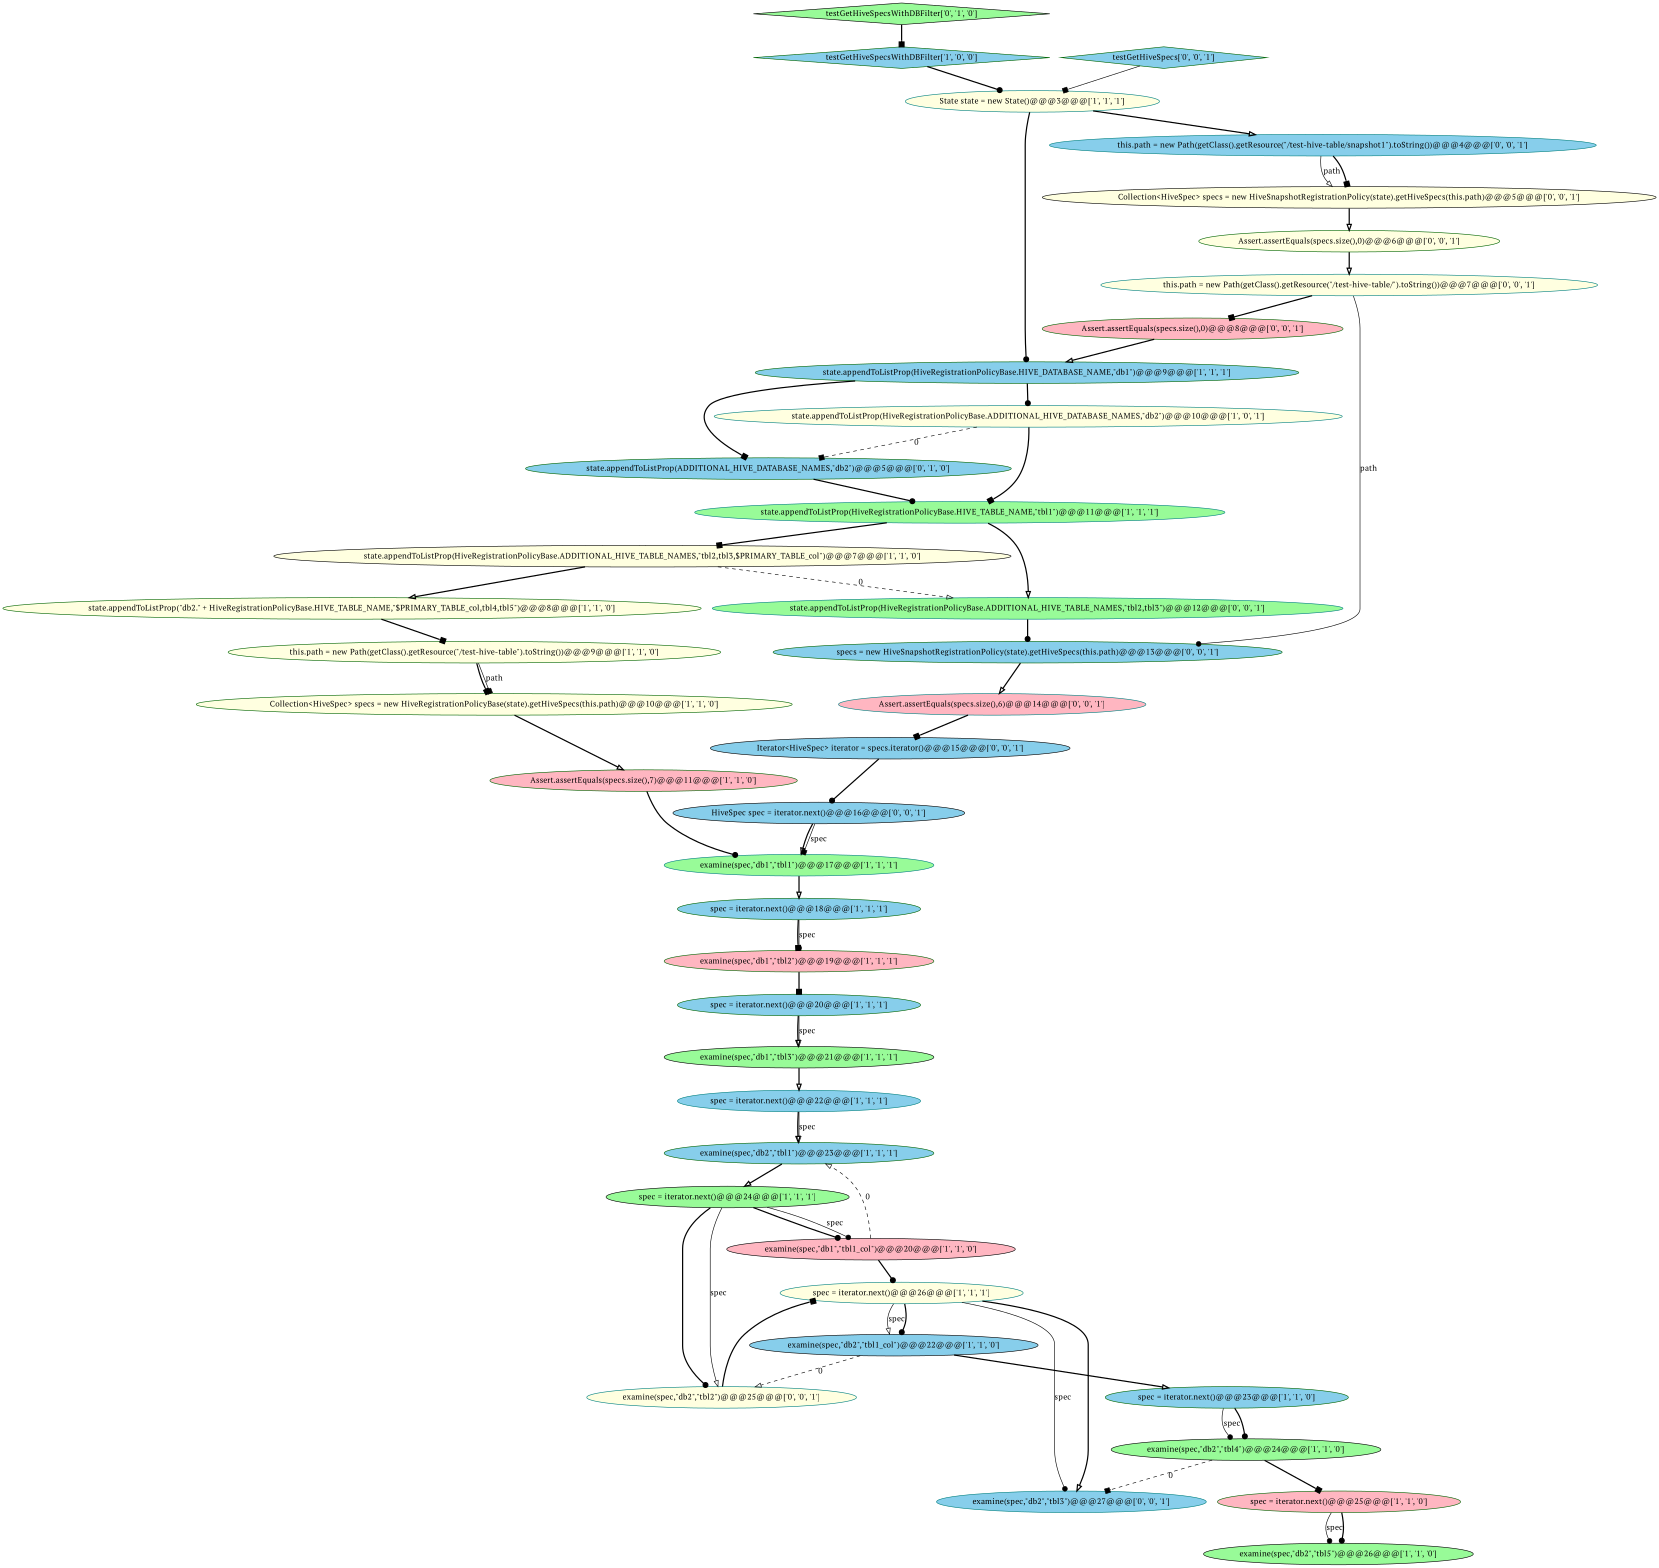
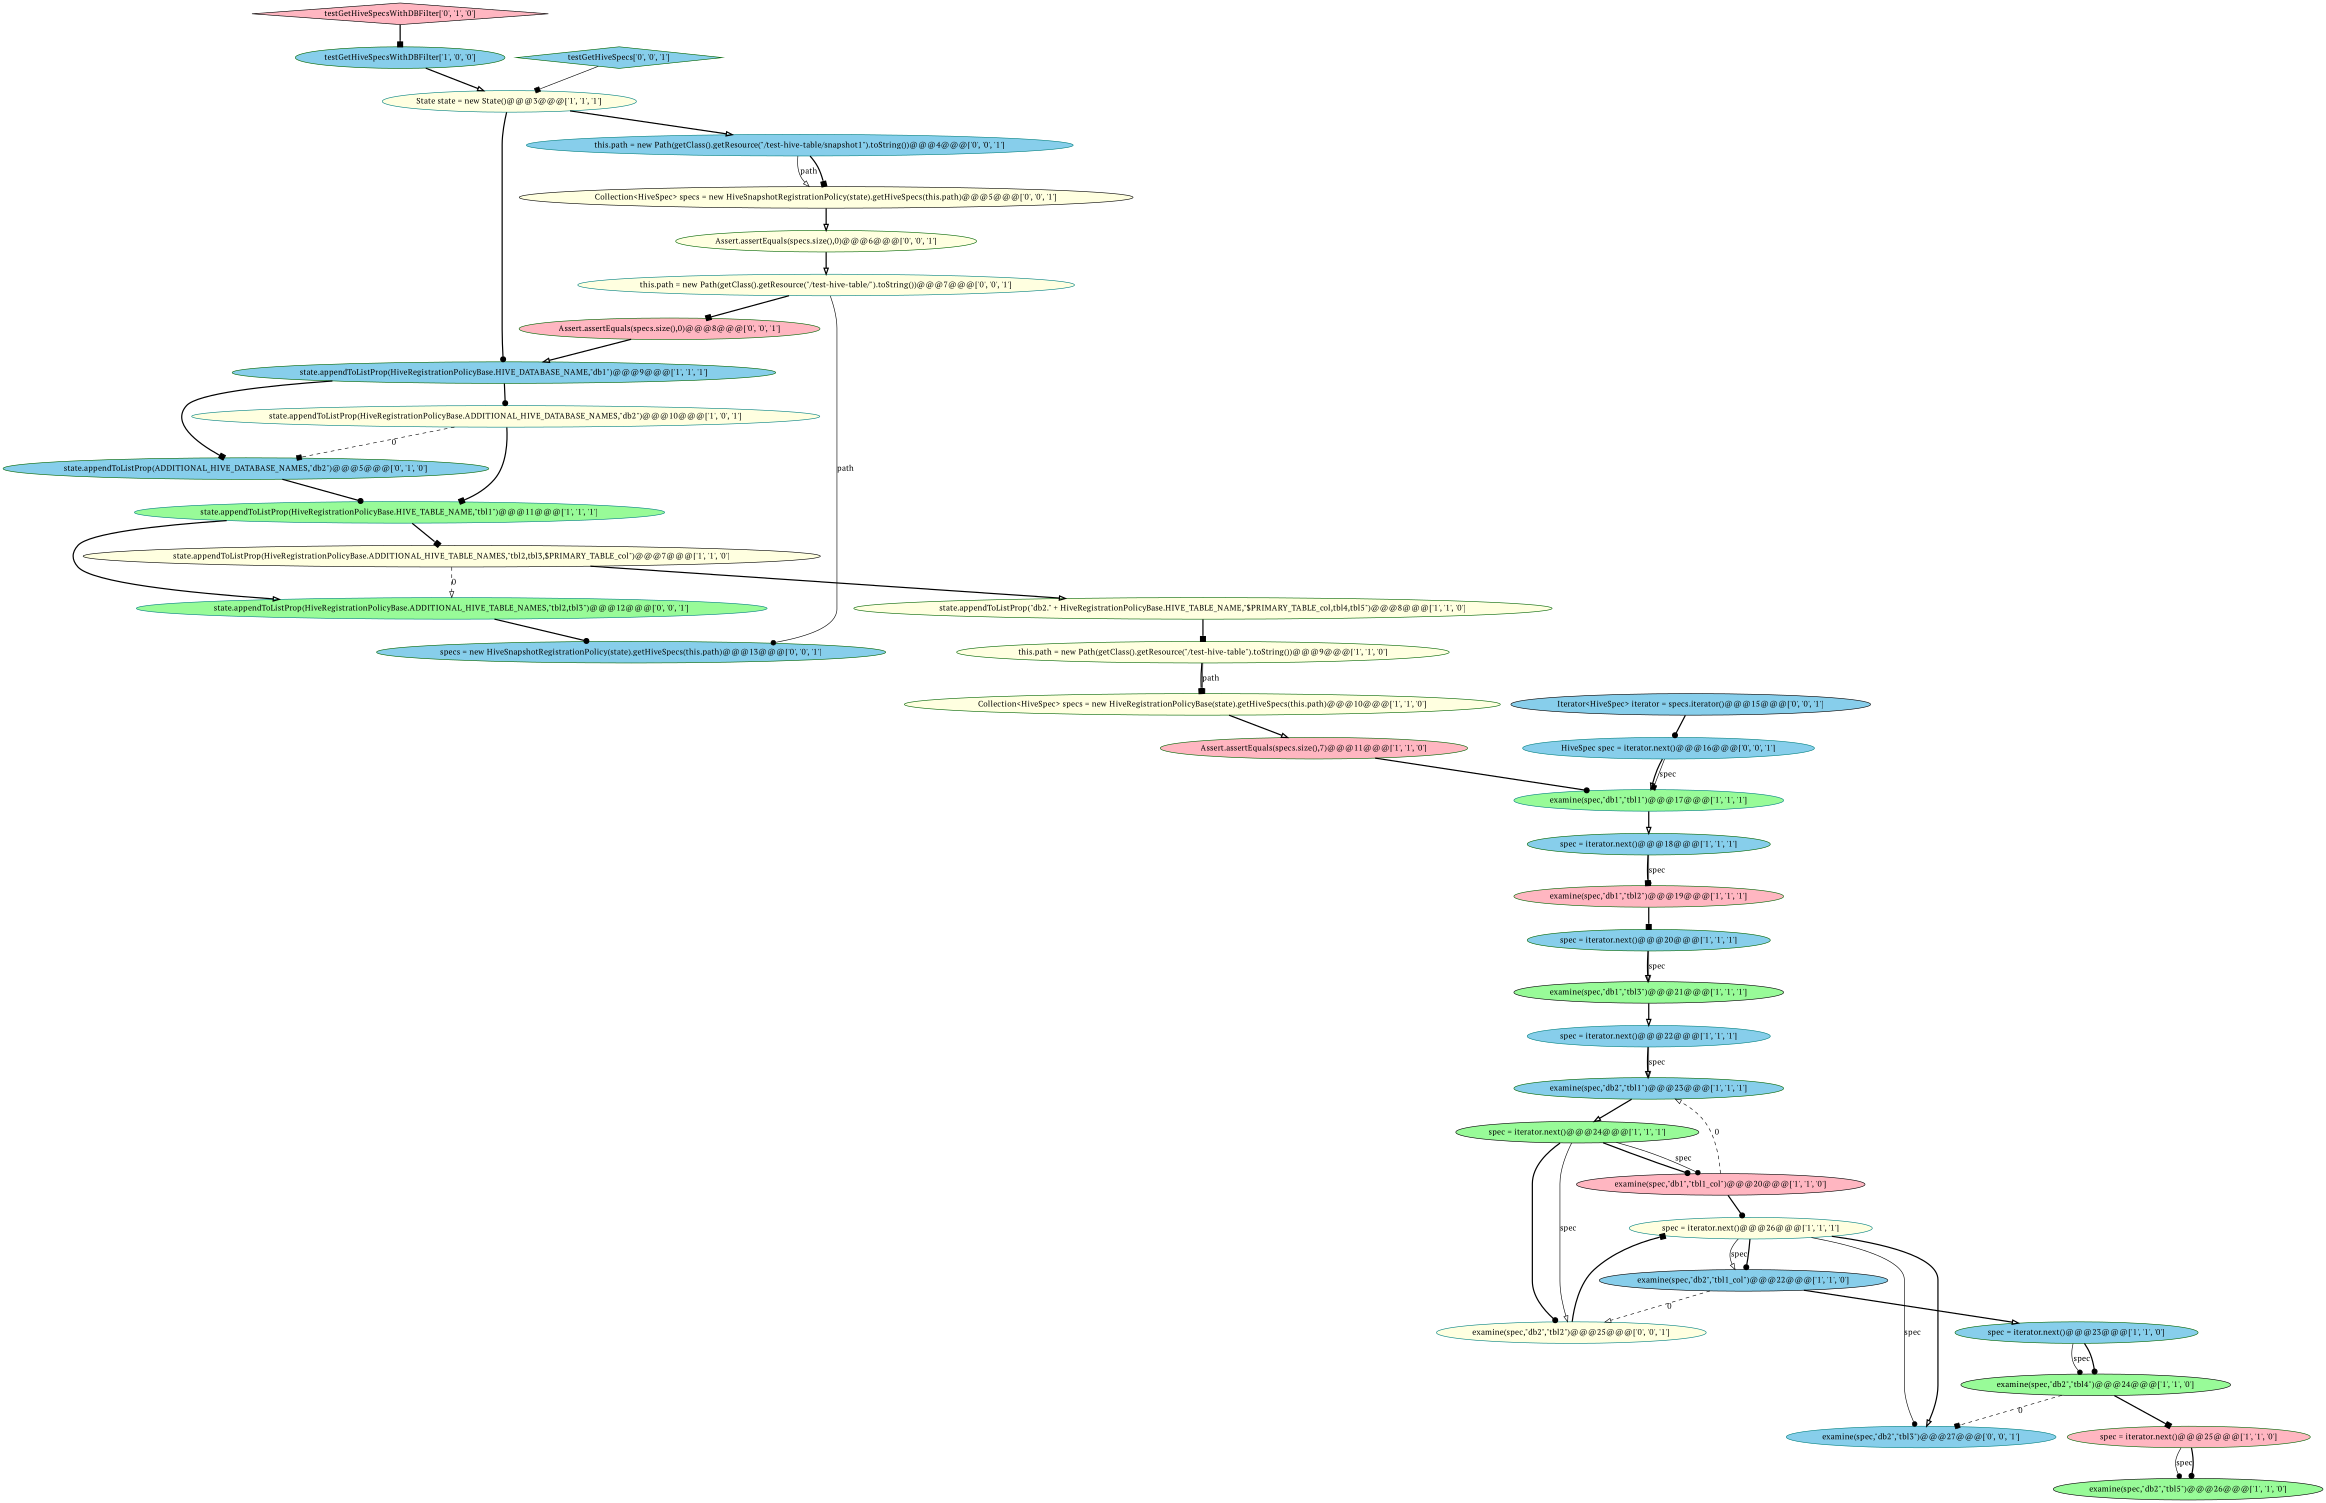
node "testGetHiveSpecsWithDBFilter['0', '1', '0']": fillcolor palegreen -> lightpink
node "testGetHiveSpecsWithDBFilter['1', '0', '0']": shape diamond -> ellipse
edge "testGetHiveSpecsWithDBFilter['1', '0', '0']" -> "State state = new State()@@@3@@@['1', '1', '1']": arrowhead dot -> onormal
node "Assert.assertEquals(specs.size(),6)@@@14@@@['0', '0', '1']": removed
node "HiveSpec spec = iterator.next()@@@16@@@['0', '0', '1']": color black -> teal
